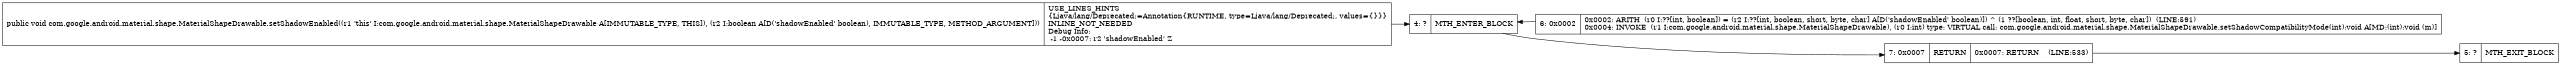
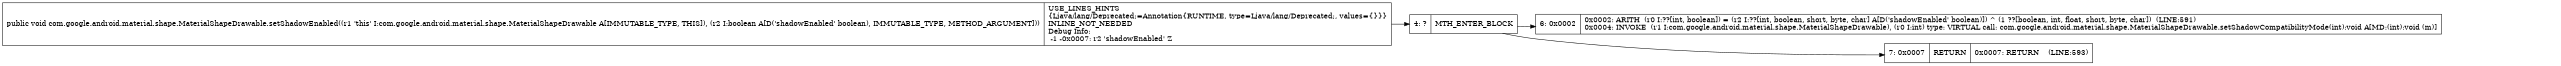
edge "6: 0x0002" -> "4: ?": reversed
node "7: 0x0007": text "0x0007: RETURN    (LINE:533)" -> "0x0007: RETURN    (LINE:593)"
node "5: ?": removed
